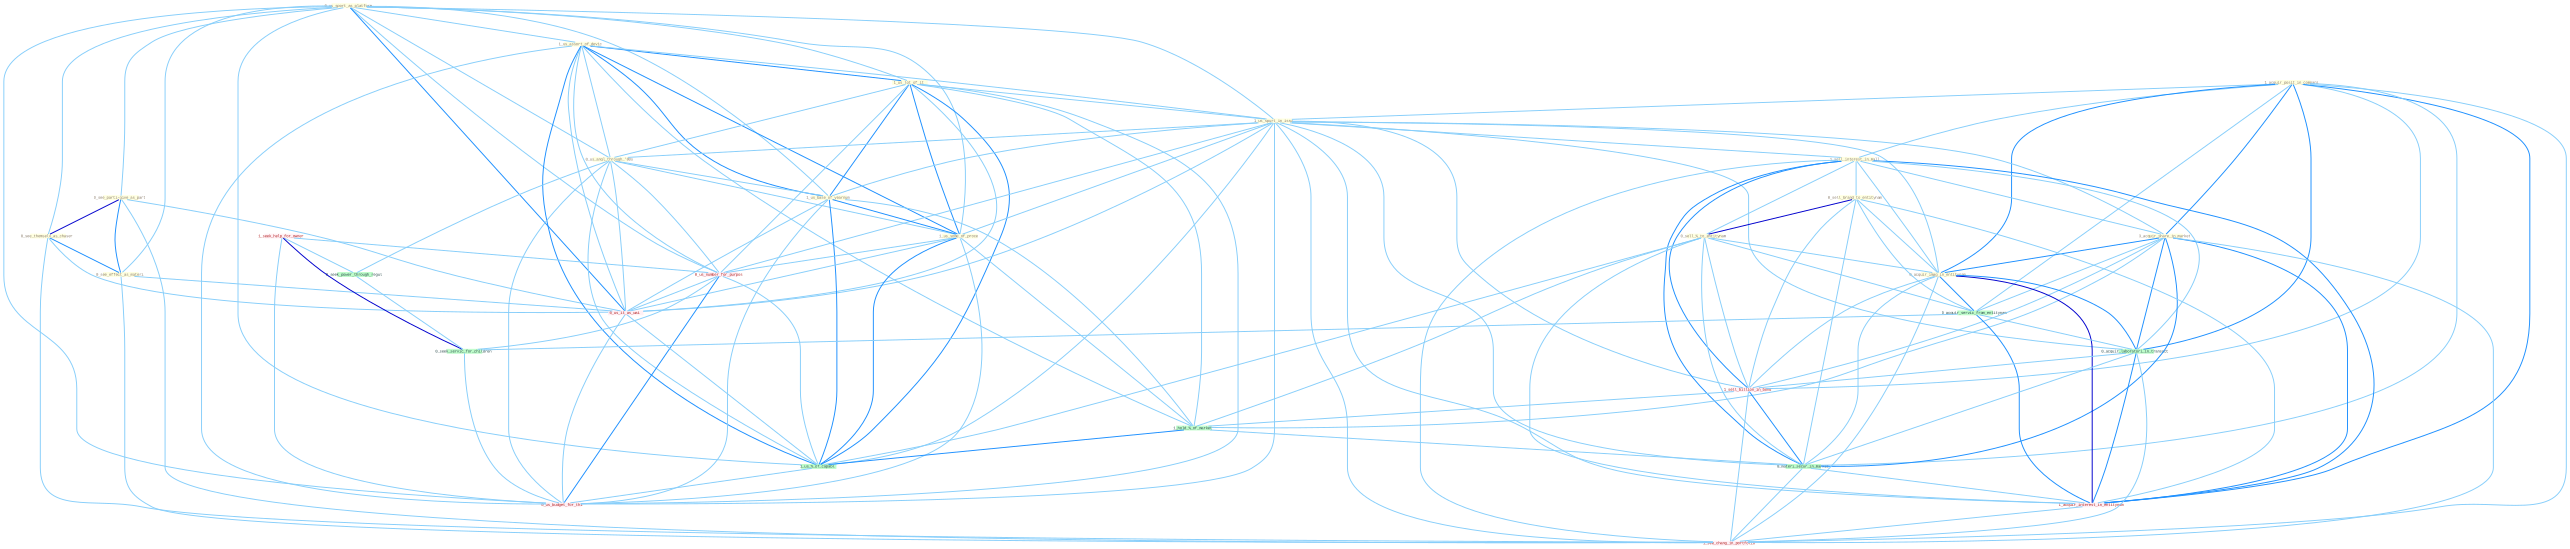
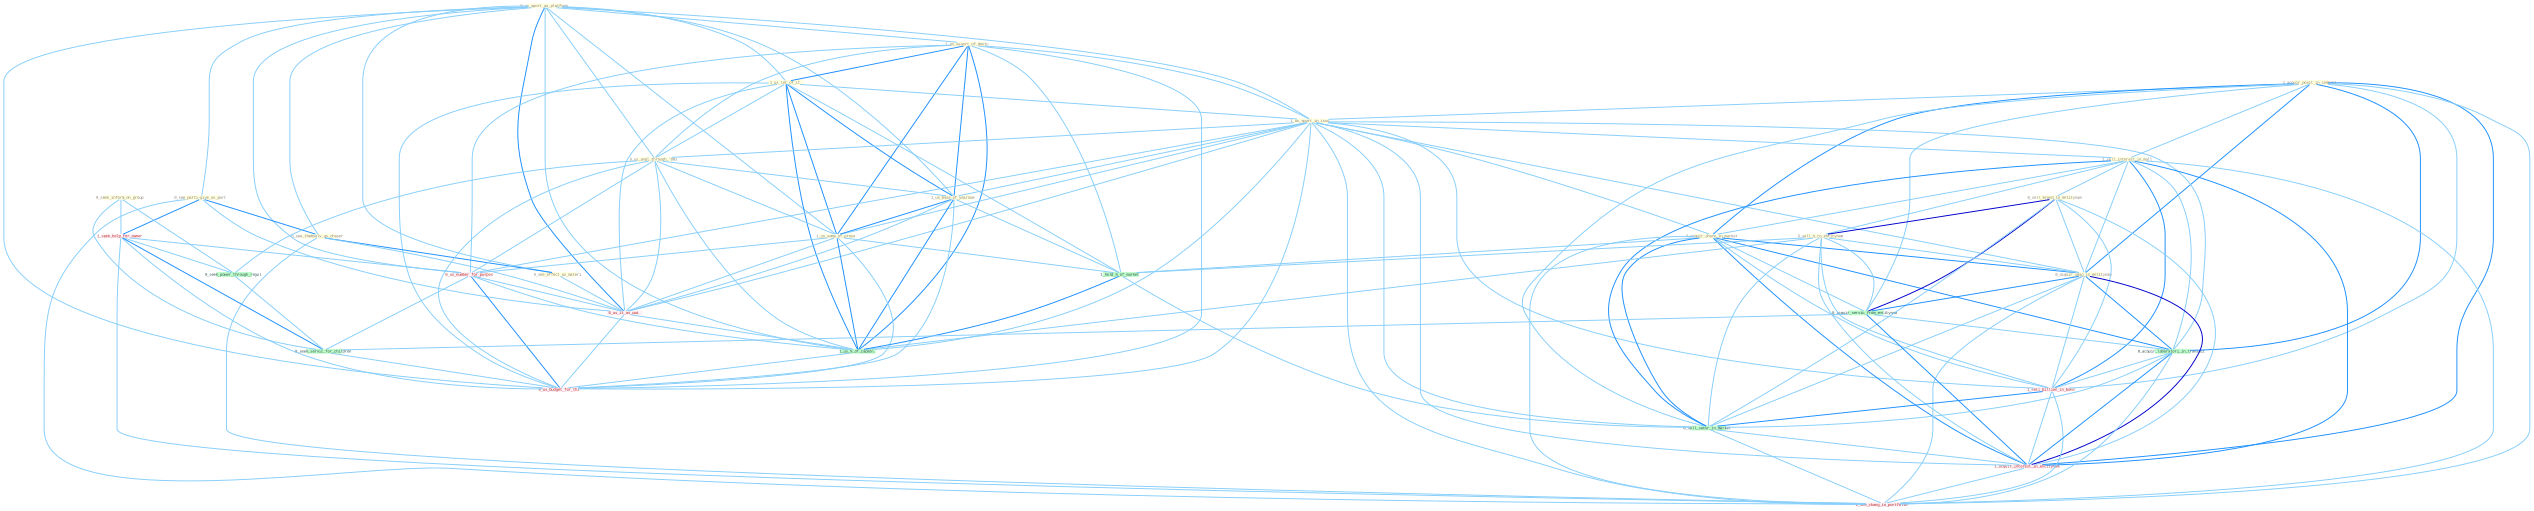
edge "1_us_assort_of_devic" -- "0_us_it_as_wai": removed
edge "1_us_lot_of_it" -- "0_us_number_for_purpos": removed
node "0_seek_inform_on_group": added
edge "0_see_parti-give_as_part" -- "0_see_themselv_as_chaser": color #0000cd -> #1e90ff
edge "0_see_parti-give_as_part" -- "0_see_effect_as_materi": now "0_see_parti-give_as_part" -- "1_seek_help_for_owner"
edge "0_sell_brand_to_entitynam" -- "0_acquir_servic_from_entitynam": color #87cefa -> #0000cd
edge "1_seek_help_for_owner" -- "0_seek_servic_for_children": color #0000cd -> #1e90ff
edge "1_sell_billion_in_bond" -- "1_hold_%_of_market": now "1_sell_billion_in_bond" -- "1_acquir_interest_in_entitynam"
node "0_materi_secur_in_market": label "0_materi_secur_in_market" -> "0_sell_secur_in_market"
edge "0_see_effect_as_materi" -- "1_see_chang_in_portfolio": now "1_seek_help_for_owner" -- "1_see_chang_in_portfolio"
